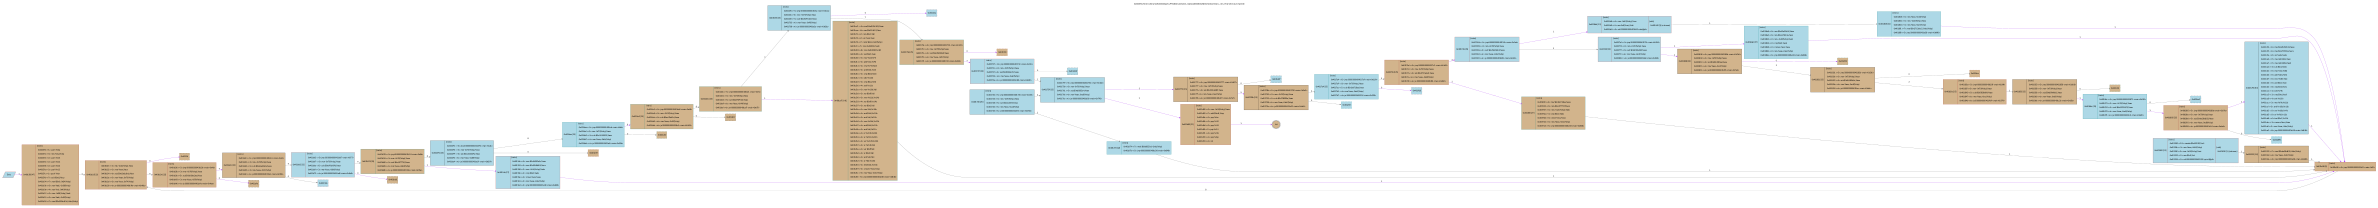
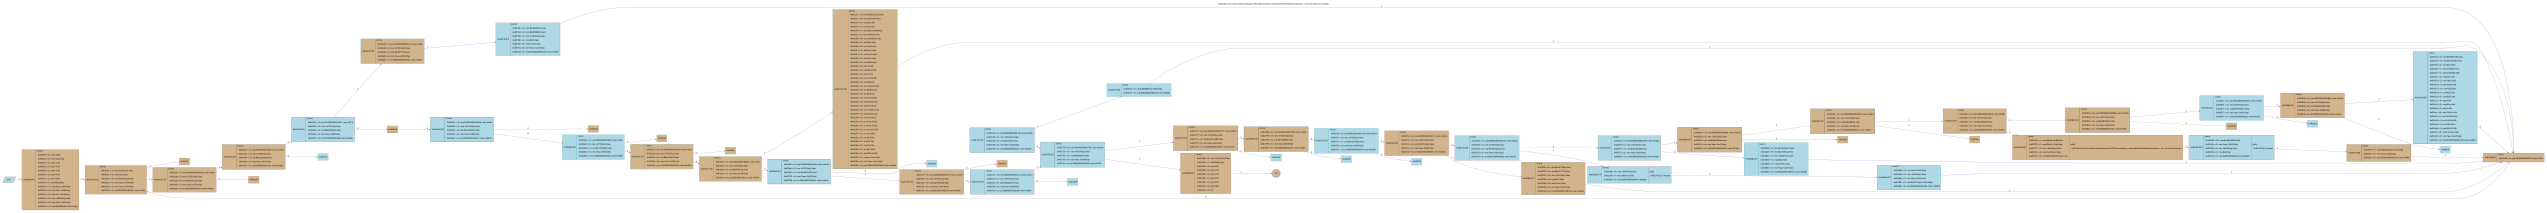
node "0x401969 [25]": added
edge "0x401678 [25]" -> "0x401691 [25]": now "0x401bd8" -> "0x401691 [25]"
